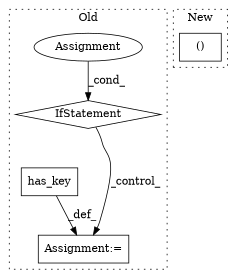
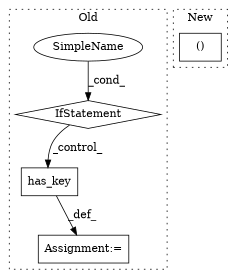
node "Assignment": label "Assignment" -> "SimpleName"
edge "IfStatement" -> "Assignment:=": now "IfStatement" -> "has_key"
